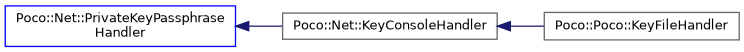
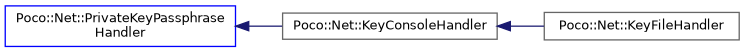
node "Poco::Poco::KeyFileHandler": label "Poco::Poco::KeyFileHandler" -> "Poco::Net::KeyFileHandler"
